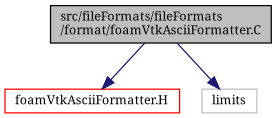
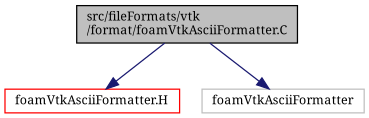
node "src/fileFormats/fileFormats /format/foamVtkAsciiFormatter.C": label "src/fileFormats/fileFormats /format/foamVtkAsciiFormatter.C" -> "src/fileFormats/vtk /format/foamVtkAsciiFormatter.C"
node "limits": label "limits" -> "foamVtkAsciiFormatter"
